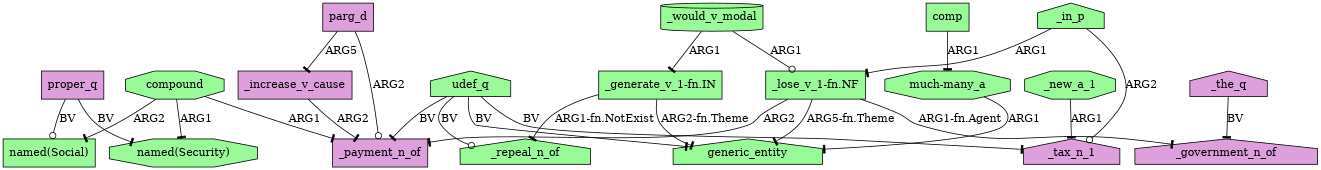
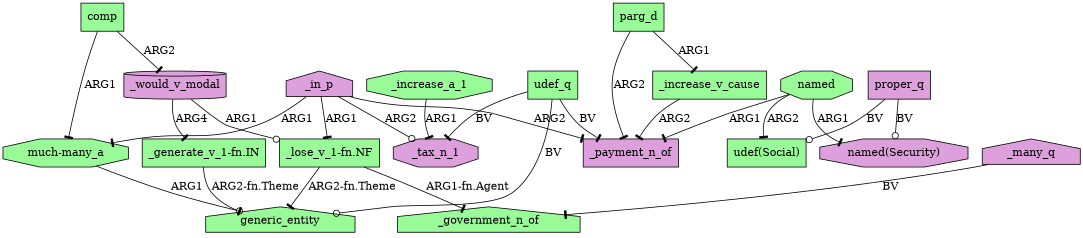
node "parg_d": fillcolor plum -> palegreen
node "_would_v_modal": fillcolor palegreen -> plum
node "_in_p": fillcolor palegreen -> plum
edge "comp" -> "_would_v_modal": added, label "ARG2"
edge "parg_d" -> "_increase_v_cause": label "ARG5" -> "ARG1"
edge "_would_v_modal" -> "_generate_v_1-fn.IN": label "ARG1" -> "ARG4"
edge "parg_d" -> "_payment_n_of": arrowhead odot -> tee
node "compound": label "compound" -> "named"
node "_increase_v_cause": fillcolor plum -> palegreen
node "udef_q": shape house -> box
node "_new_a_1": label "_new_a_1" -> "_increase_a_1"
node "_the_q": label "_the_q" -> "_many_q"
edge "_lose_v_1-fn.NF" -> "generic_entity": label "ARG5-fn.Theme" -> "ARG2-fn.Theme"
edge "proper_q" -> "named(Security)": arrowhead tee -> odot
edge "udef_q" -> "generic_entity": arrowhead tee -> odot
edge "_in_p" -> "much-many_a": added, label "ARG1"
edge "_lose_v_1-fn.NF" -> "_payment_n_of": now "_in_p" -> "_payment_n_of"
edge "much-many_a" -> "generic_entity": arrowhead tee -> odot
node "named(Social)": label "named(Social)" -> "udef(Social)"
node "named(Security)": fillcolor palegreen -> plum
node "_repeal_n_of": removed
node "_tax_n_1": shape house -> octagon
node "_government_n_of": fillcolor plum -> palegreen
